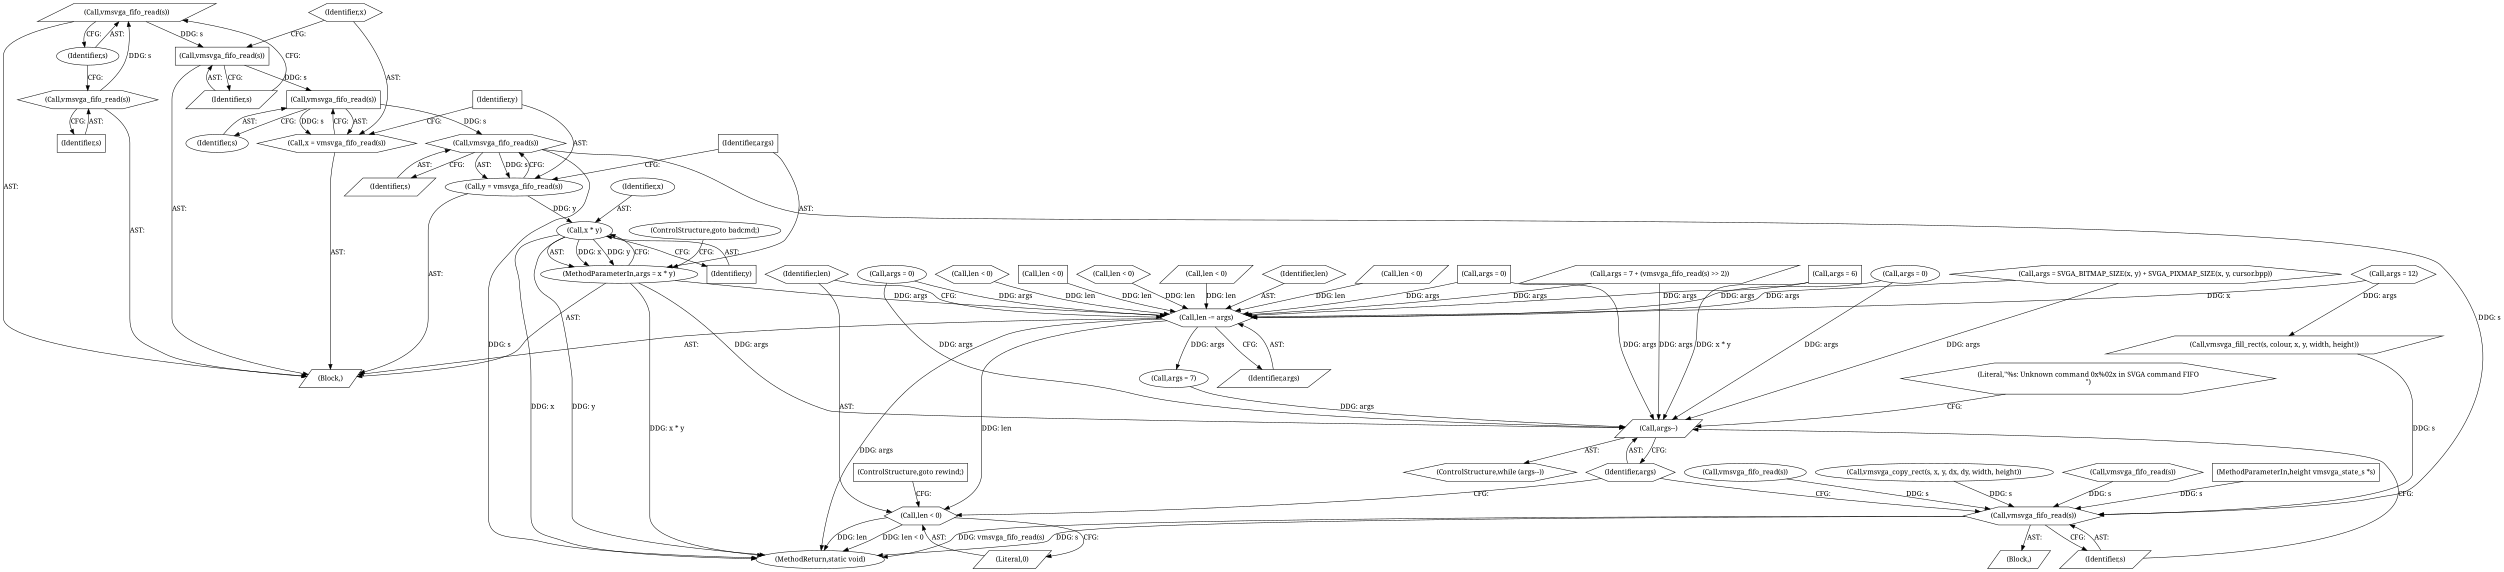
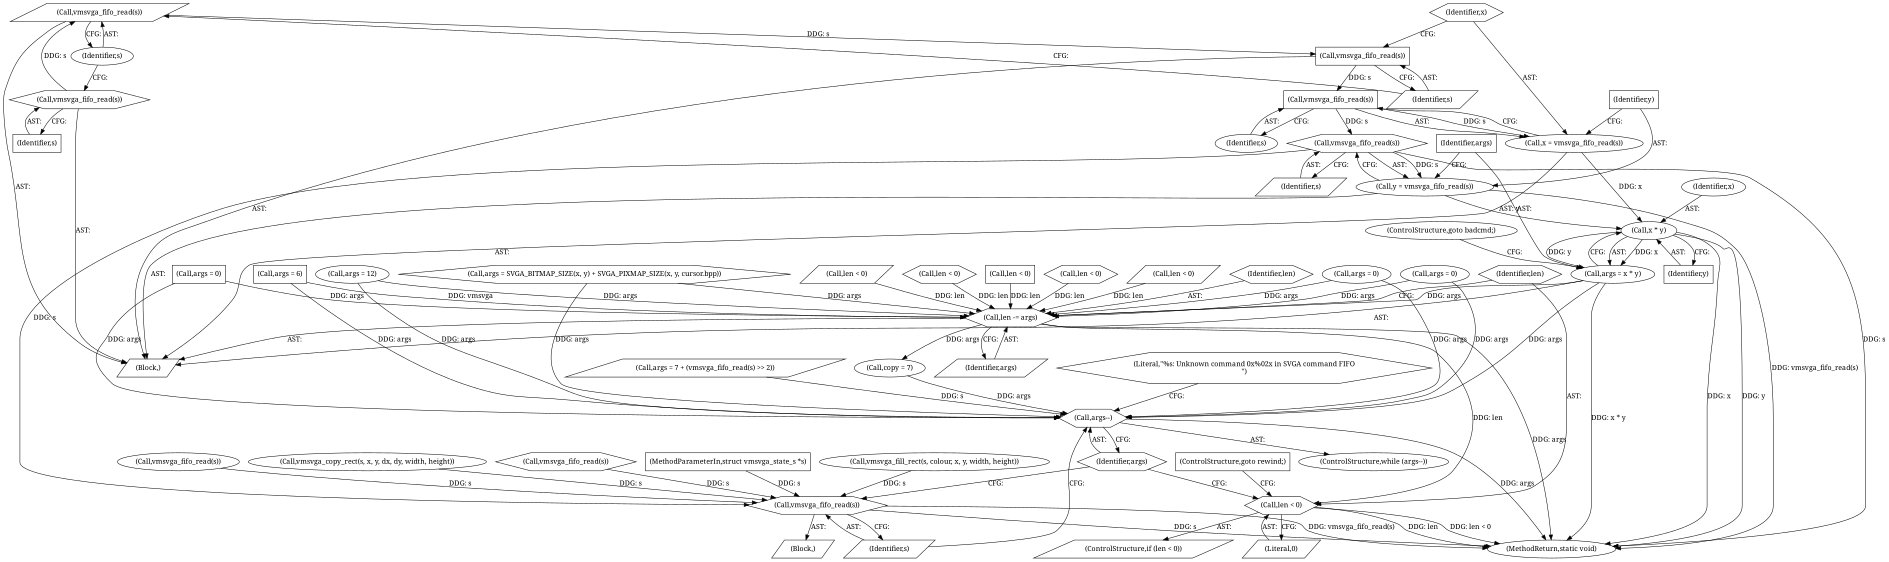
node "(Call,x = vmsvga_fifo_read(s))": shape hexagon -> ellipse
edge "(Call,x = vmsvga_fifo_read(s))" -> "(Call,x * y)": added, label "DDG: x"
edge "(Call,y = vmsvga_fifo_read(s))" -> "(Call,x * y)": label "DDG: y" -> "AST: y"
node "(MethodParameterIn,args = x * y)": label "(MethodParameterIn,args = x * y)" -> "(Call,args = x * y)"
node "(Call,args = 12)": shape hexagon -> ellipse
edge "(Call,args = 6)" -> "(Call,len -= args)": label "DDG: args" -> "DDG: vmsvga"
edge "(Call,args = 12)" -> "(Call,len -= args)": label "DDG: x" -> "DDG: args"
edge "(Call,args = 7 + (vmsvga_fifo_read(s) >> 2))" -> "(Call,len -= args)": removed, label "DDG: args"
edge "(Call,args = 12)" -> "(Call,vmsvga_fill_rect(s, colour, x, y, width, height))": now "(Call,args = 12)" -> "(Call,args--)"
edge "(Call,y = vmsvga_fifo_read(s))" -> "(MethodReturn,static void)": added, label "DDG: vmsvga_fifo_read(s)"
edge "(Call,args = 7 + (vmsvga_fifo_read(s) >> 2))" -> "(Call,args--)": label "DDG: args" -> "DDG: s"
edge "(Call,args = 6)" -> "(Call,args--)": label "DDG: x * y" -> "DDG: args"
node "(Call,vmsvga_fill_rect(s, colour, x, y, width, height))": shape parallelogram -> ellipse
node "(Call,args = 7)": label "(Call,args = 7)" -> "(Call,copy = 7)"
node "(Call,args--)": shape parallelogram -> hexagon
edge "(Call,args--)" -> "(MethodReturn,static void)": added, label "DDG: args"
node "(ControlStructure,while (args--))": shape hexagon -> ellipse
node "(MethodParameterIn,height vmsvga_state_s *s)": label "(MethodParameterIn,height vmsvga_state_s *s)" -> "(MethodParameterIn,struct vmsvga_state_s *s)"
node "(ControlStructure,if (len < 0))": added
